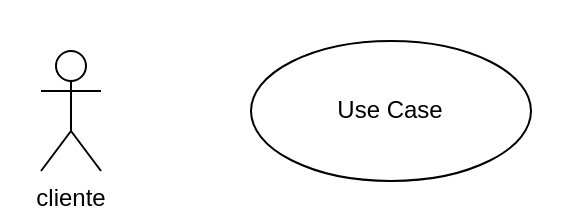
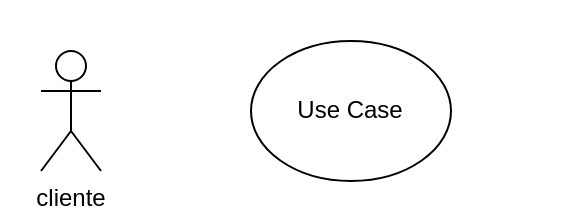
node "Use Case": size 280x140 -> 200x140
